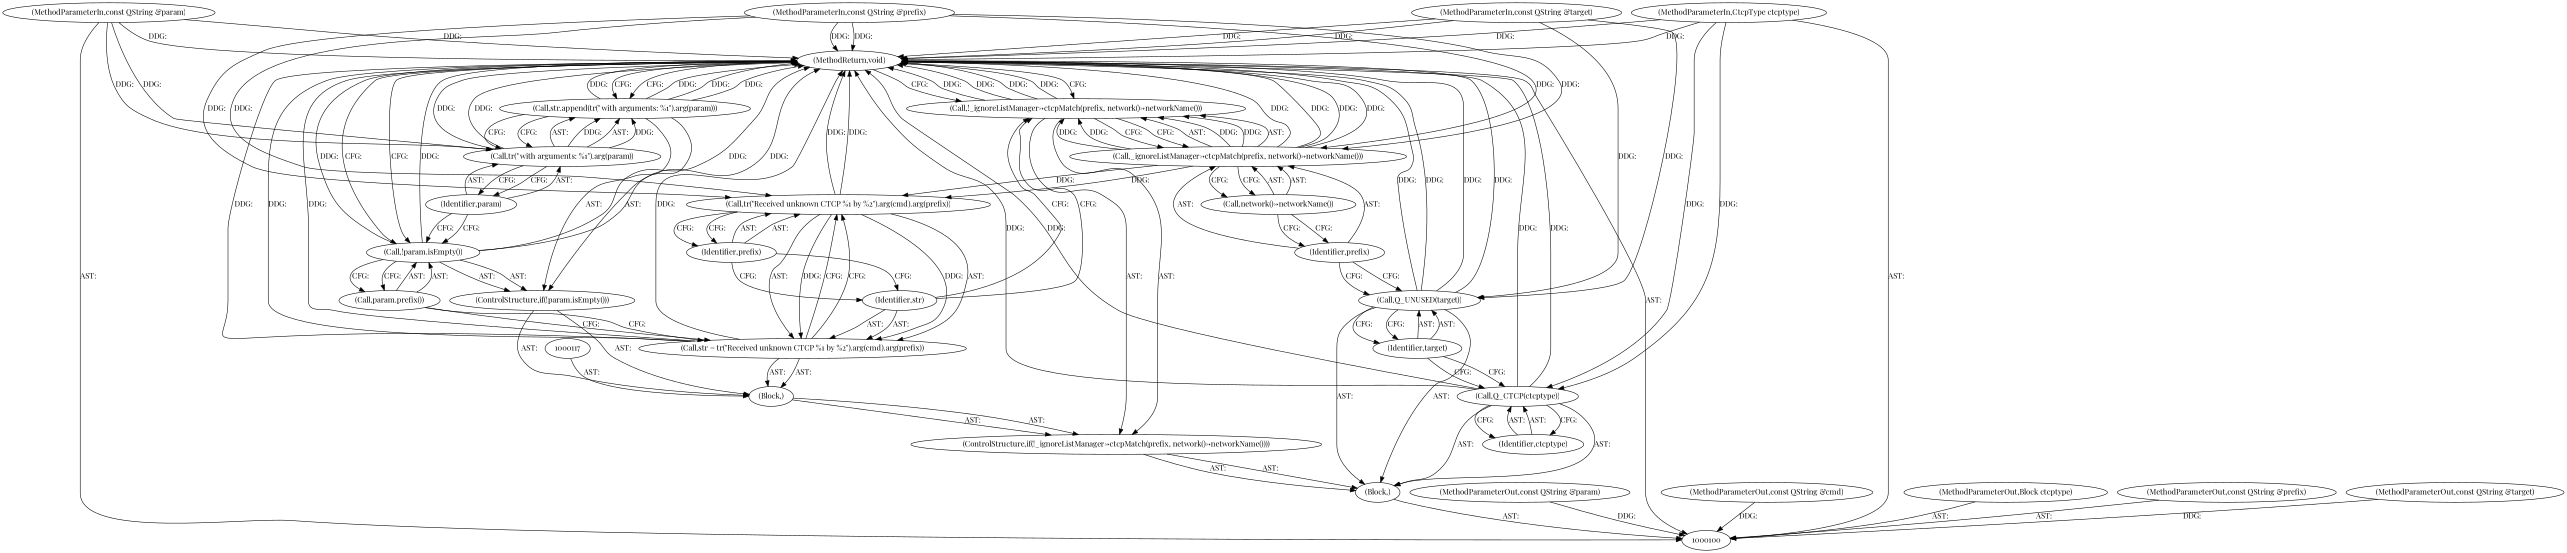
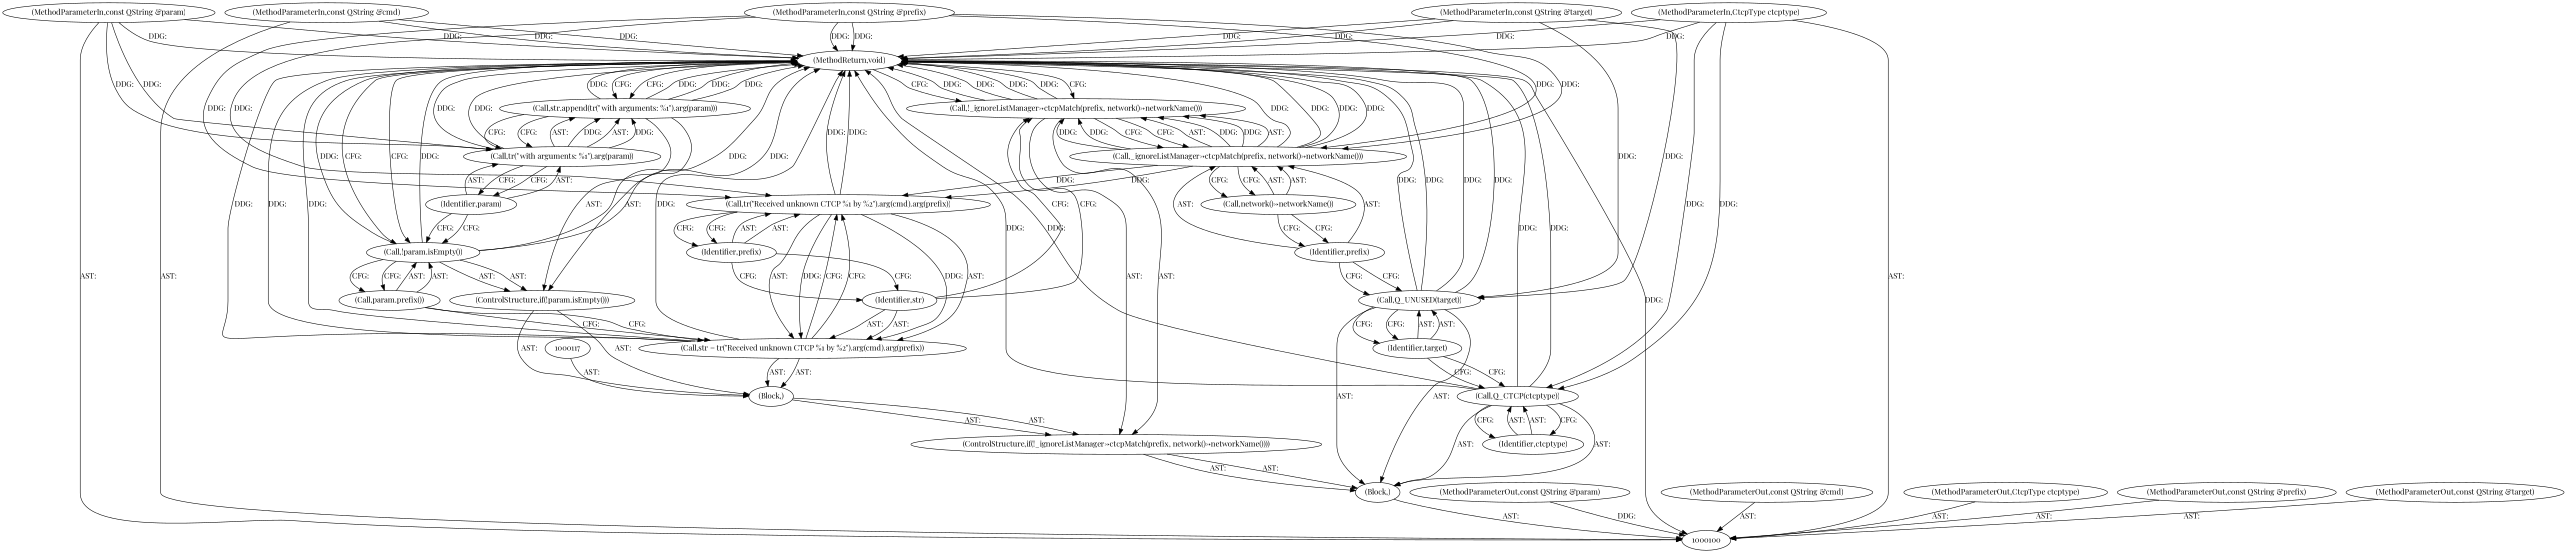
node "(MethodParameterIn,const QString &cmd)": added
edge "(MethodReturn,void)" -> "1000100": label "AST: " -> "DDG: "
node "(MethodParameterOut,Block ctcptype)": label "(MethodParameterOut,Block ctcptype)" -> "(MethodParameterOut,CtcpType ctcptype)"
edge "(MethodParameterOut,const QString &cmd)" -> "1000100": label "DDG: " -> "AST: "
edge "(MethodParameterOut,const QString &target)" -> "1000100": label "DDG: " -> "AST: "
